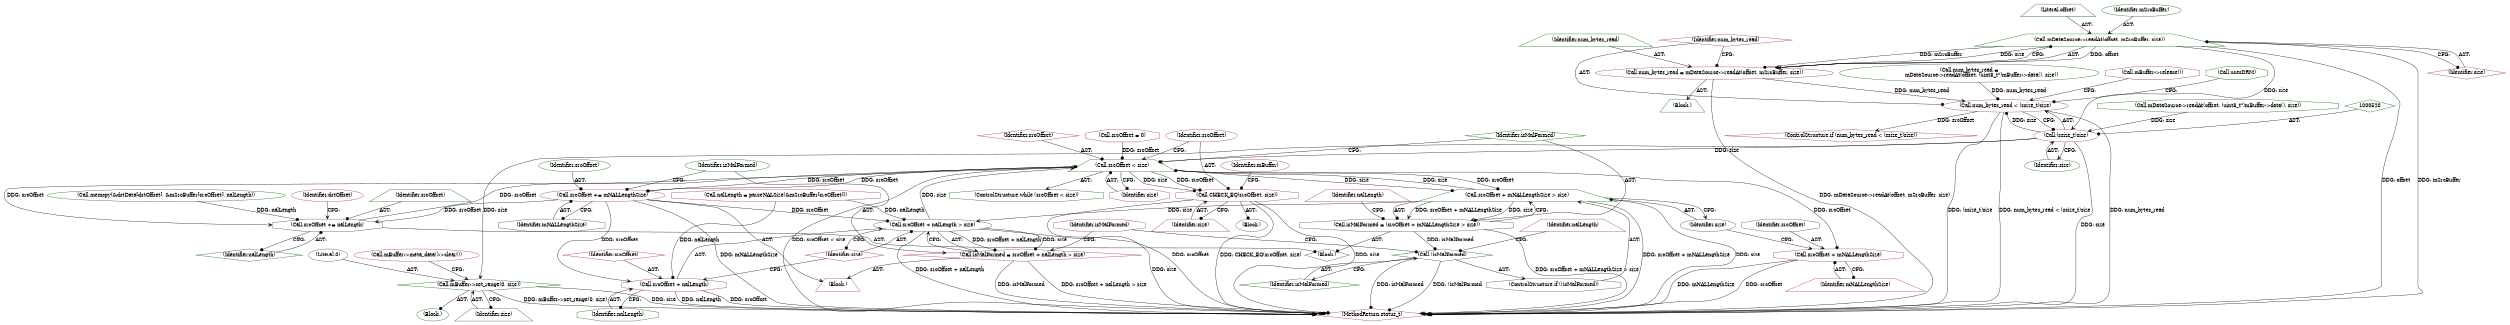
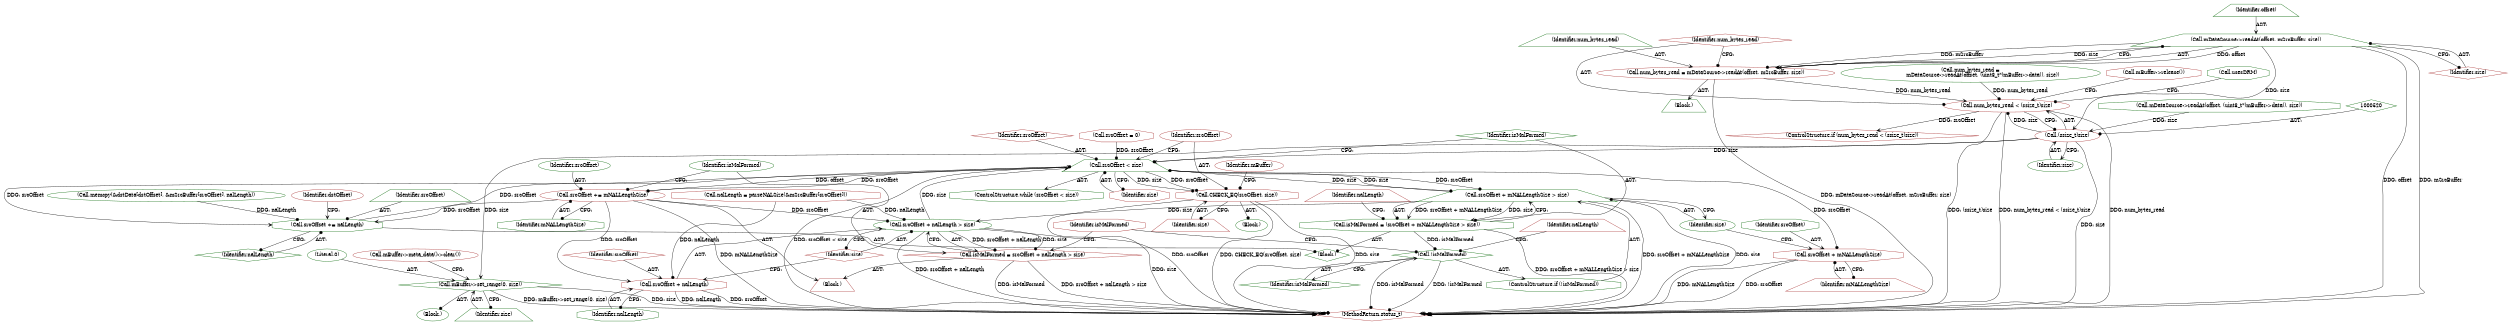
node "(Literal,offset)": label "(Literal,offset)" -> "(Identifier,offset)"
node "(Identifier,mSrcBuffer)": removed
edge "(Call,srcOffset < size)" -> "(Call,srcOffset += mNALLengthSize)": label "DDG: srcOffset" -> "DDG: offset"
